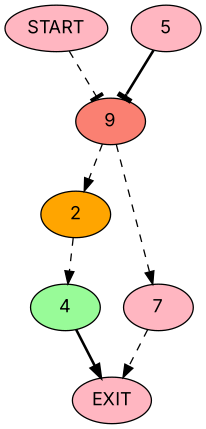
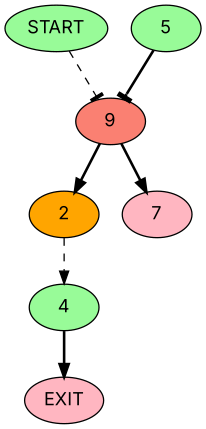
node "START": fillcolor lightpink -> palegreen
node "5": fillcolor lightpink -> palegreen
edge "9" -> "2": style dashed -> bold
edge "9" -> "7": style dashed -> bold
edge "7" -> "EXIT": removed
